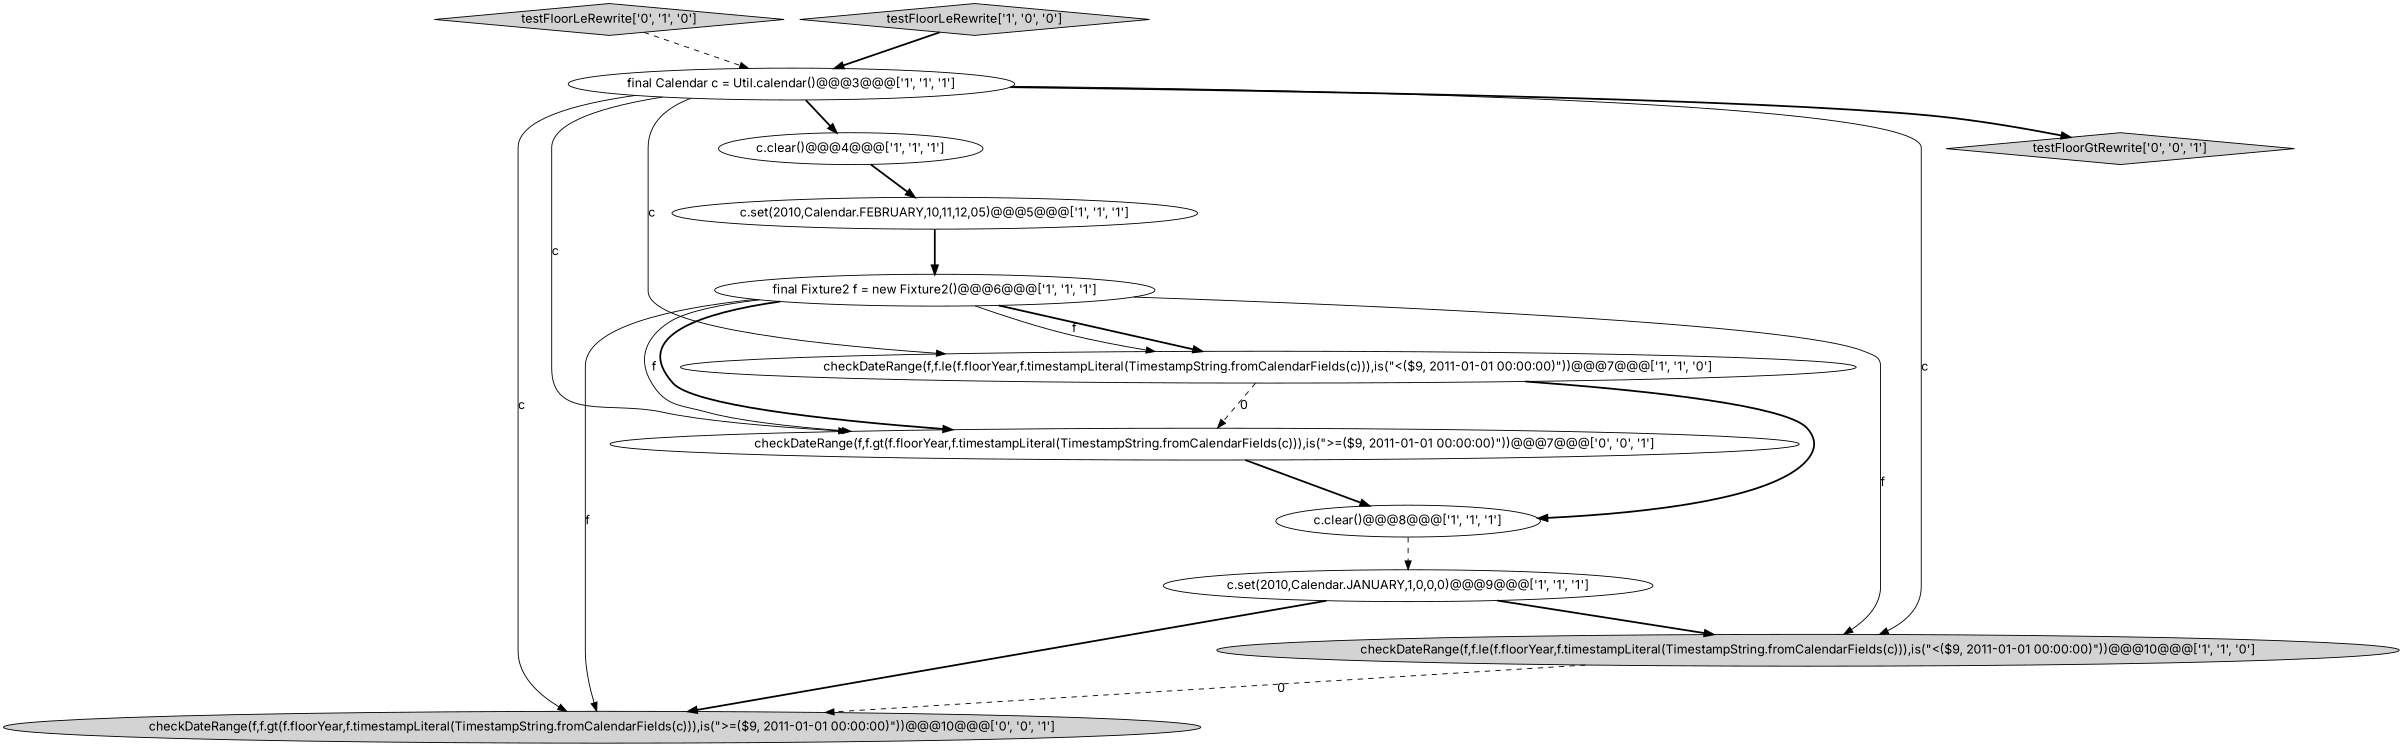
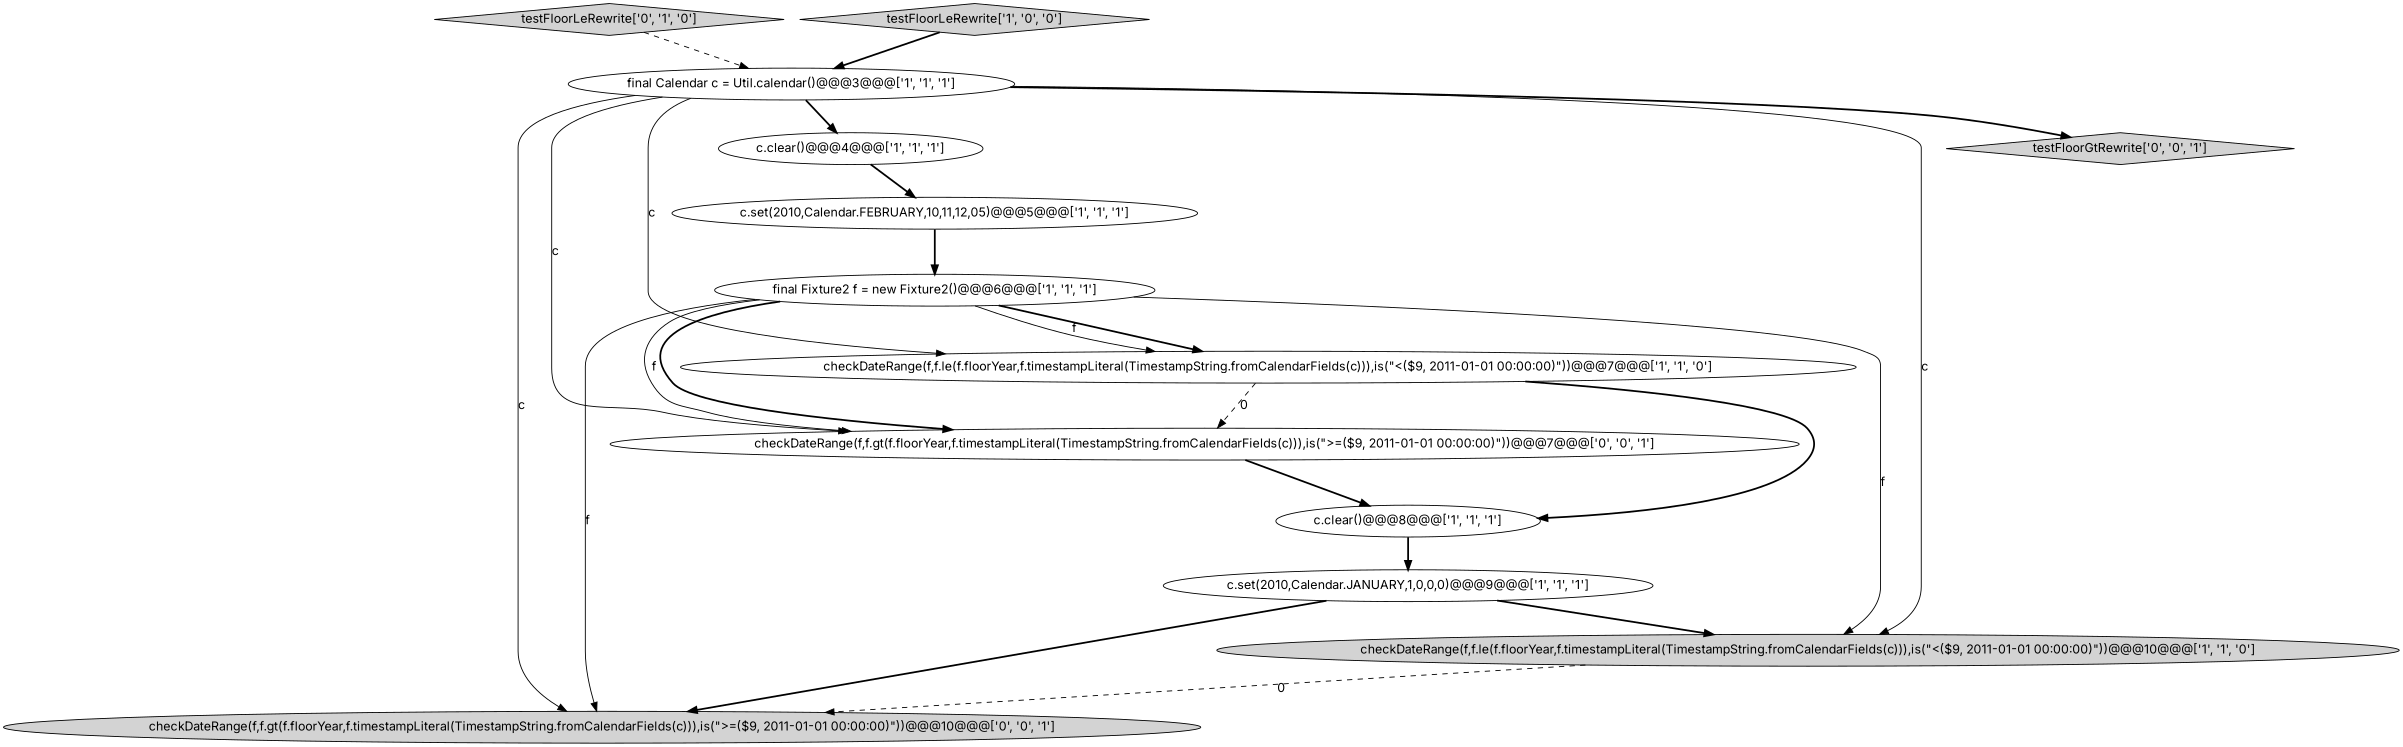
edge "c.clear()@@@8@@@['1', '1', '1']" -> "c.set(2010,Calendar.JANUARY,1,0,0,0)@@@9@@@['1', '1', '1']": style dashed -> bold
